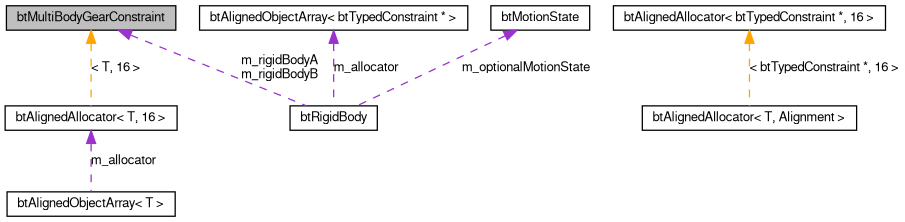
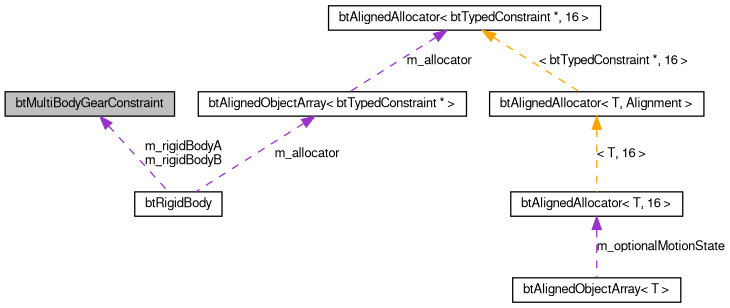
node "btMotionState": removed
edge "btAlignedObjectArray< btTypedConstraint * >" -> "btAlignedAllocator< btTypedConstraint *, 16 >": added, label "m_allocator"
edge "btAlignedAllocator< T, 16 >" -> "btMultiBodyGearConstraint": now "btAlignedAllocator< T, 16 >" -> "btAlignedAllocator< T, Alignment >"
edge "btAlignedObjectArray< T >" -> "btAlignedAllocator< T, 16 >": label "m_allocator" -> "m_optionalMotionState"
